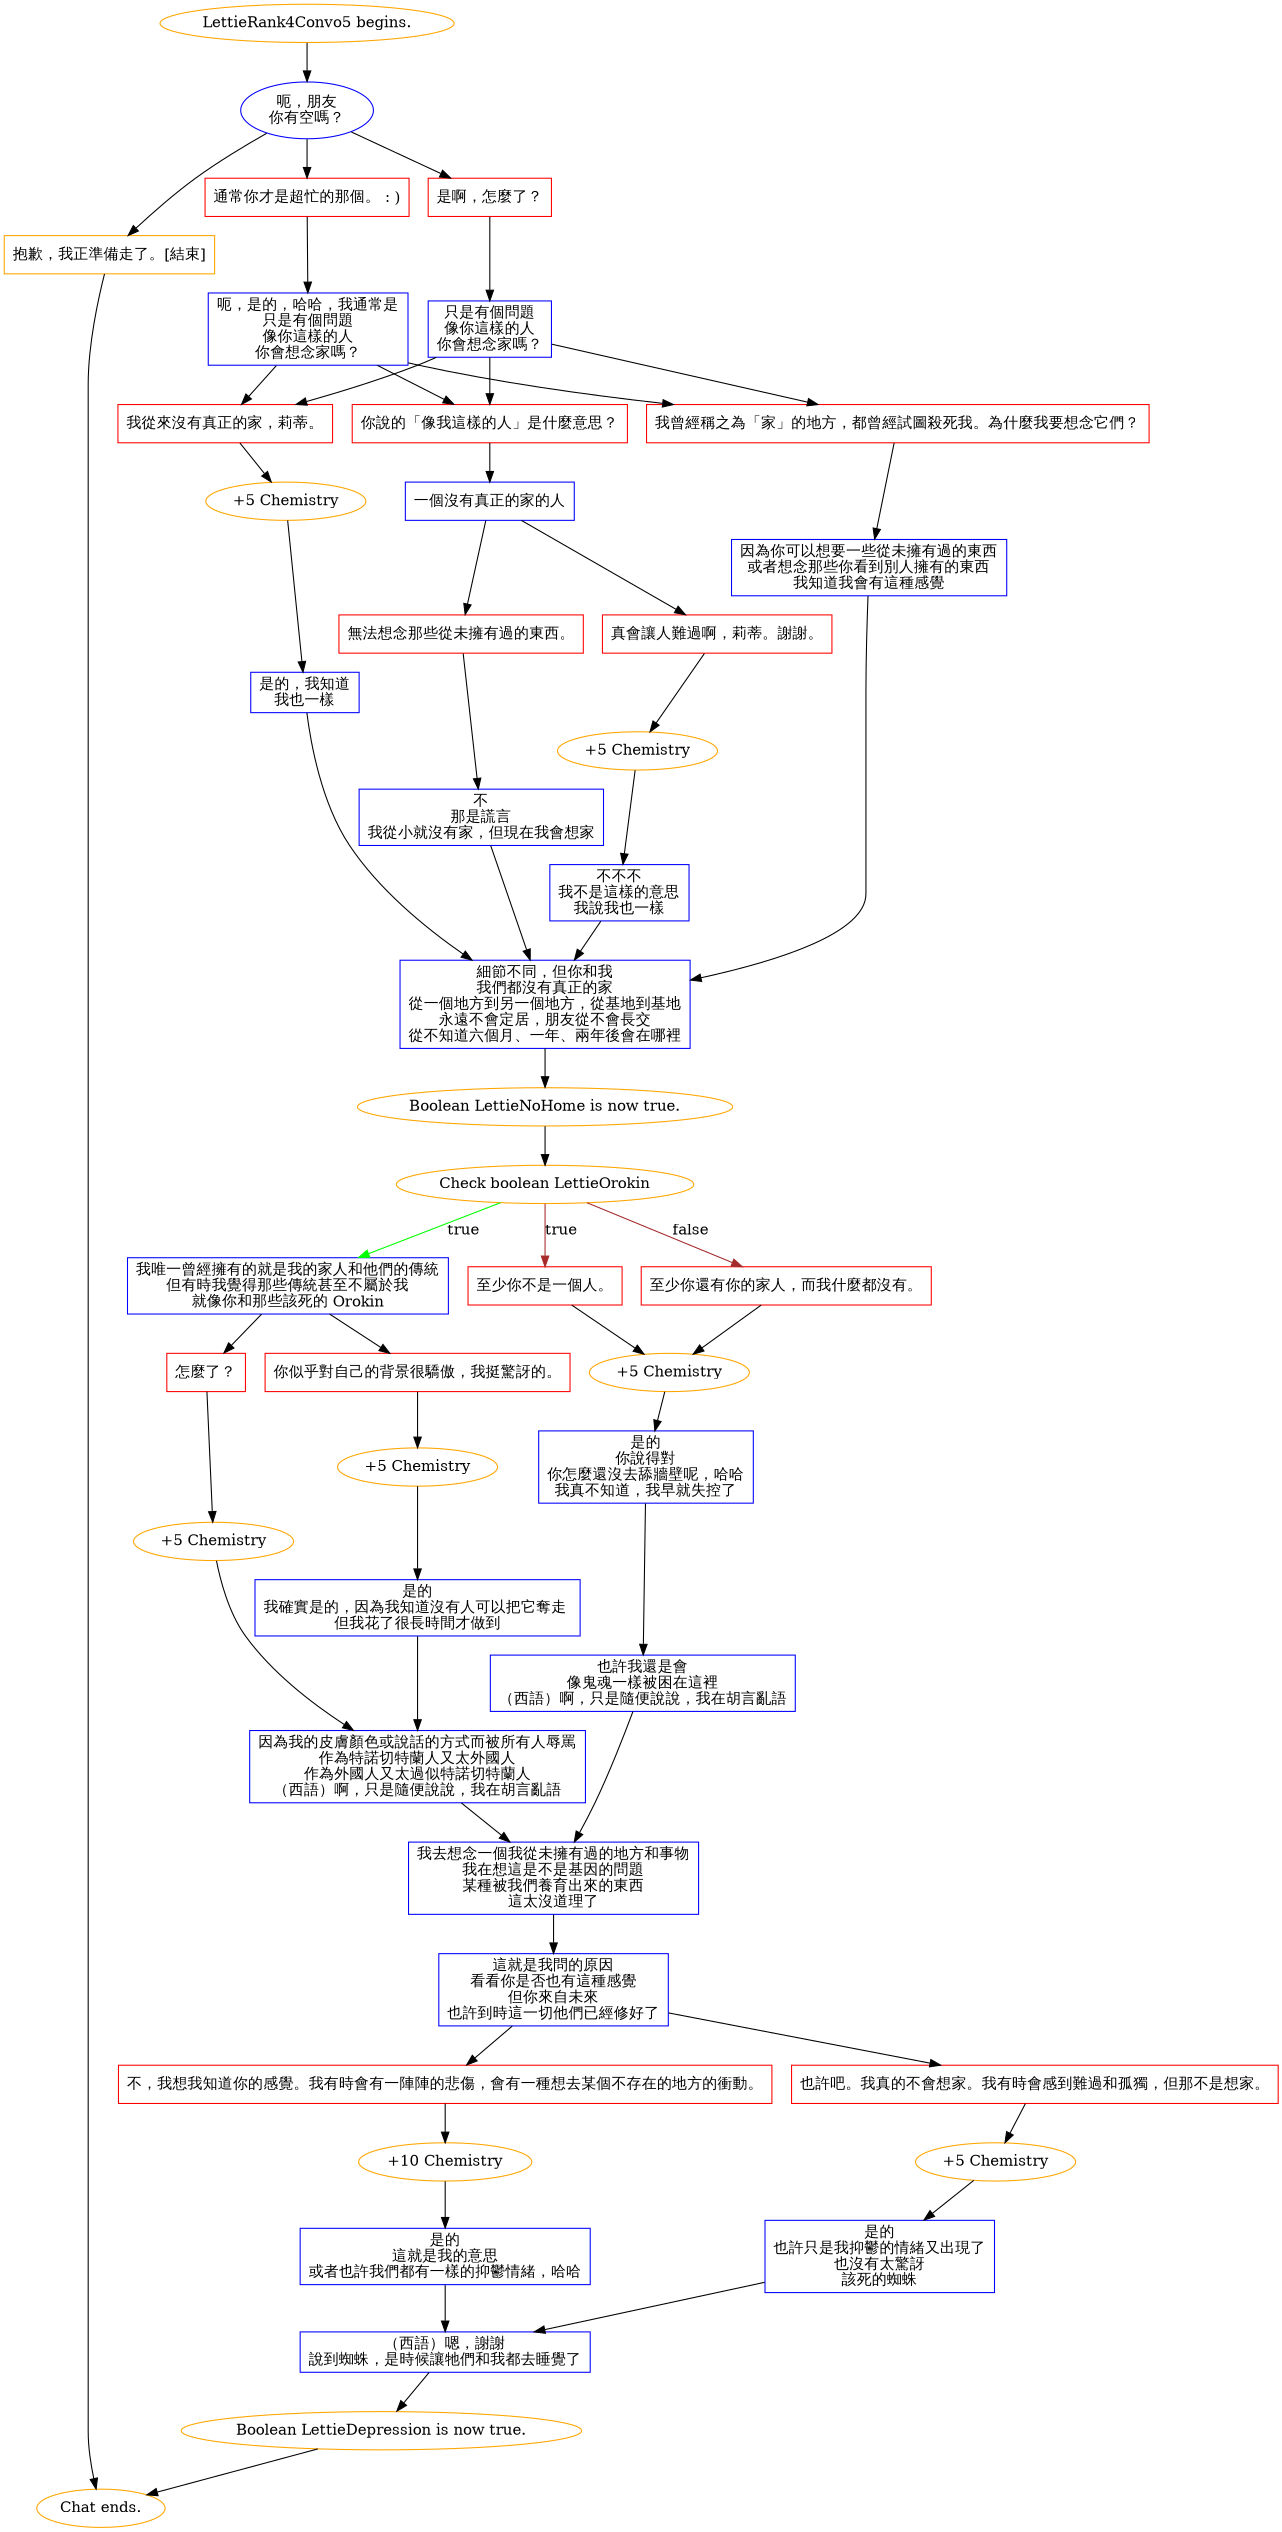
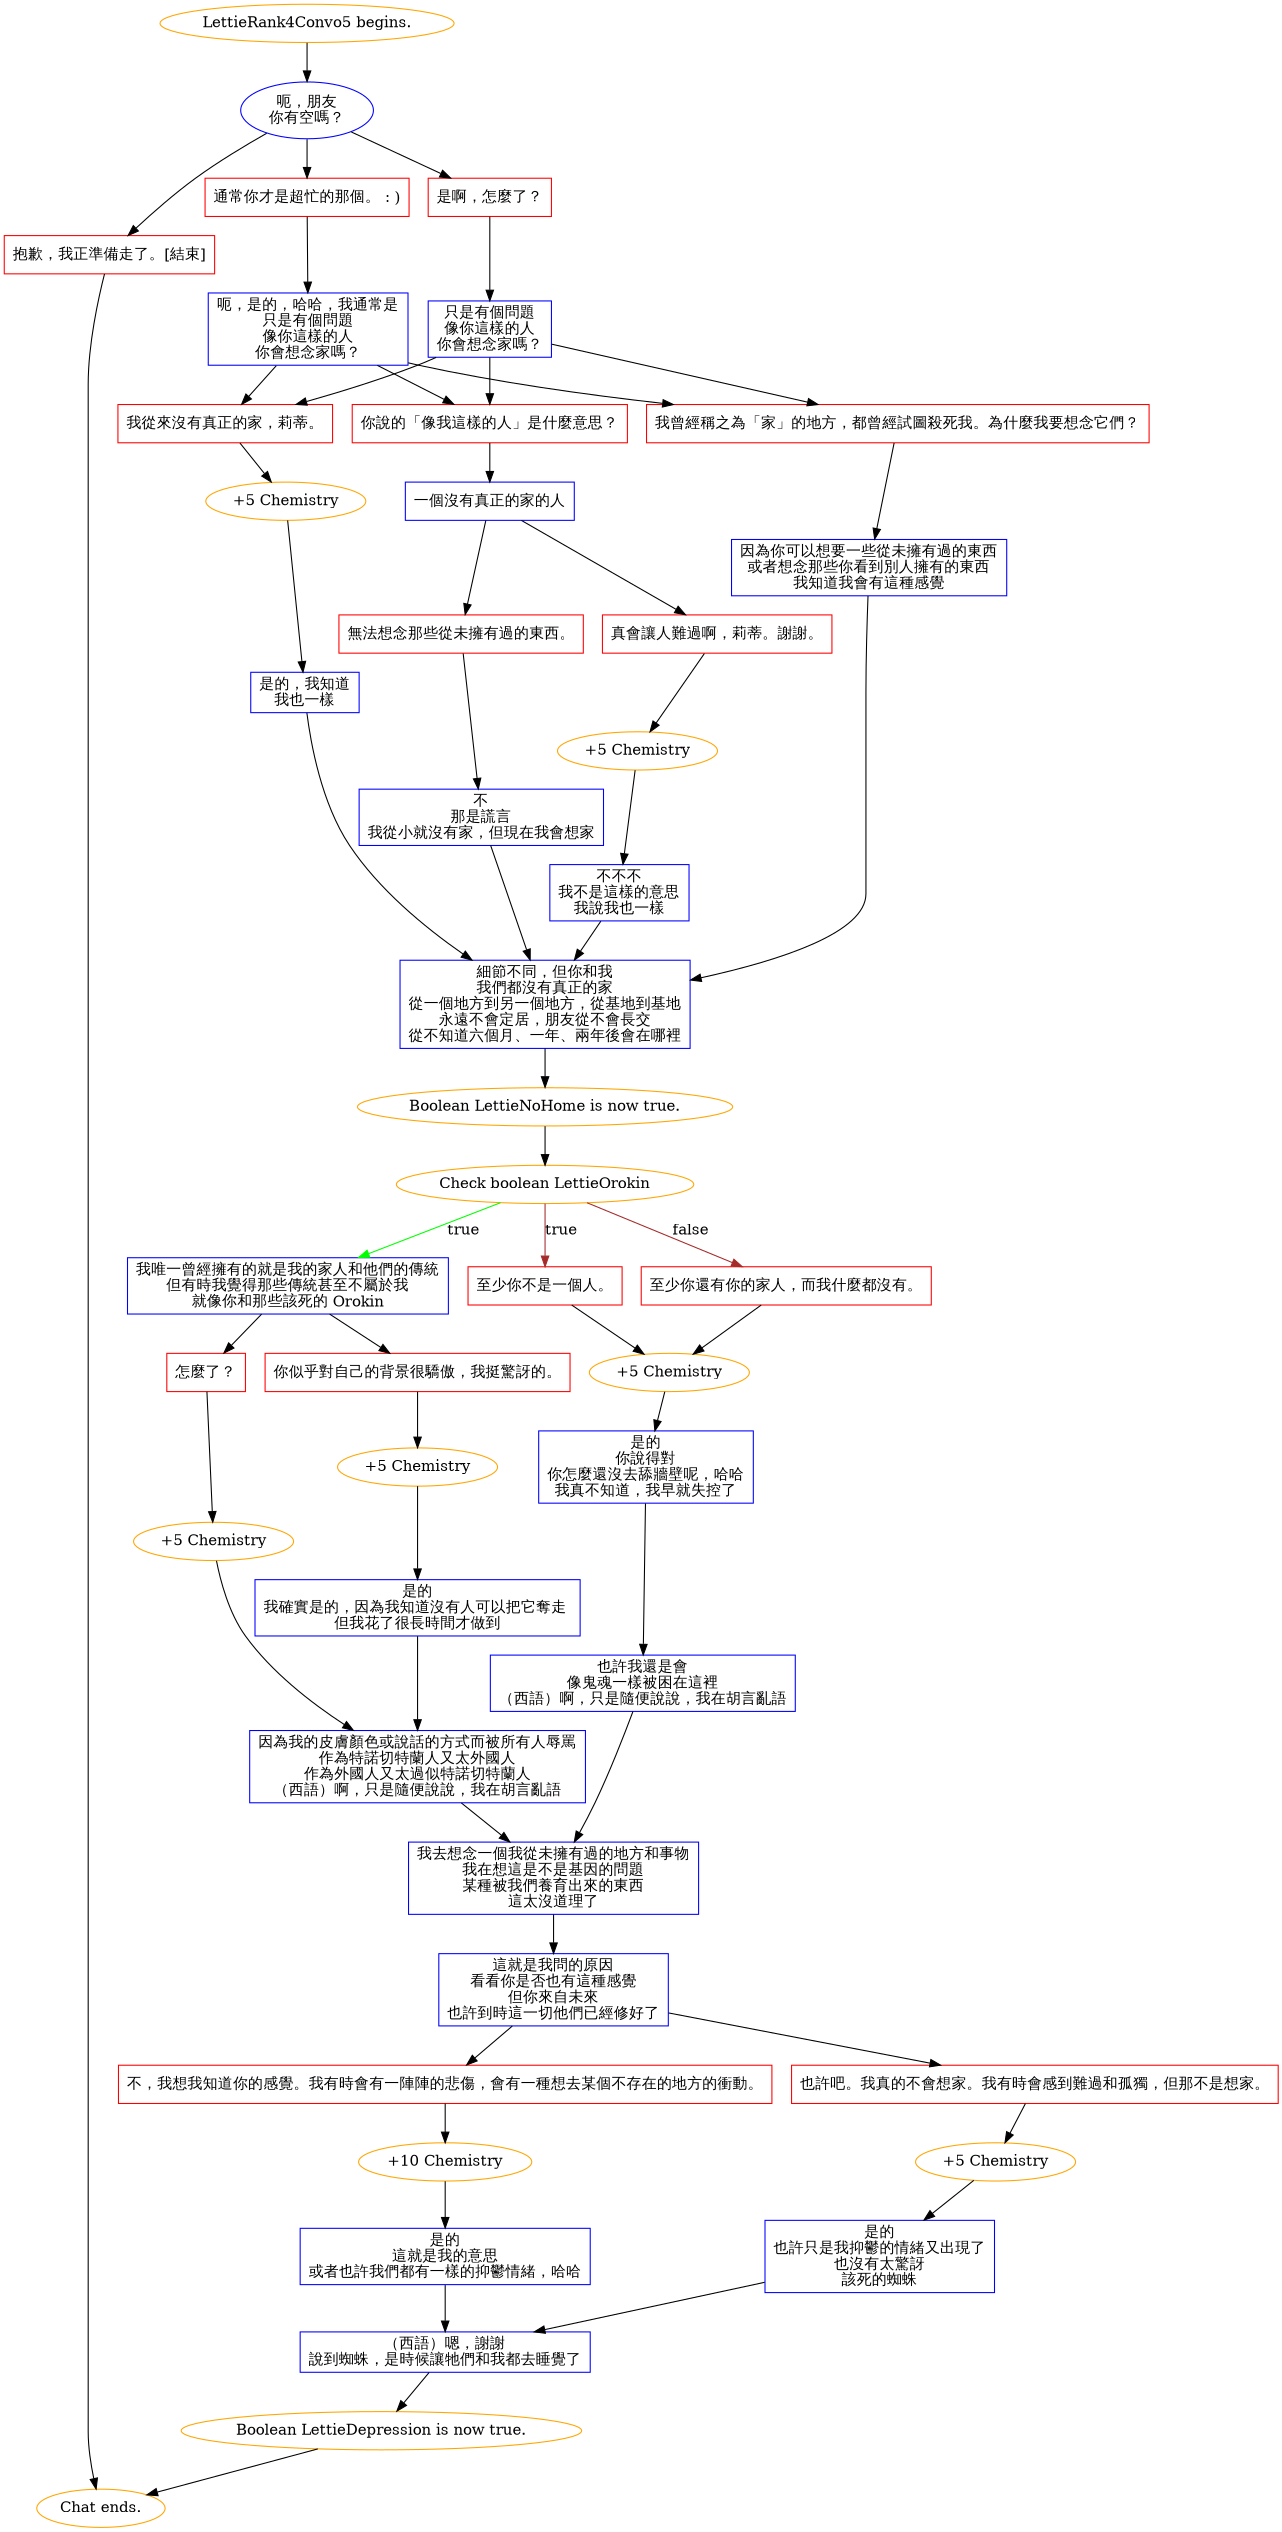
node "抱歉，我正準備走了。[結束]": color orange -> red
